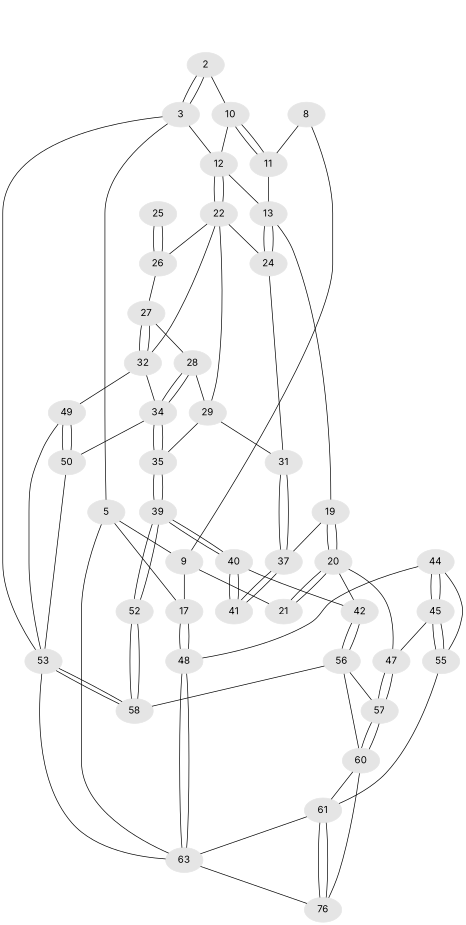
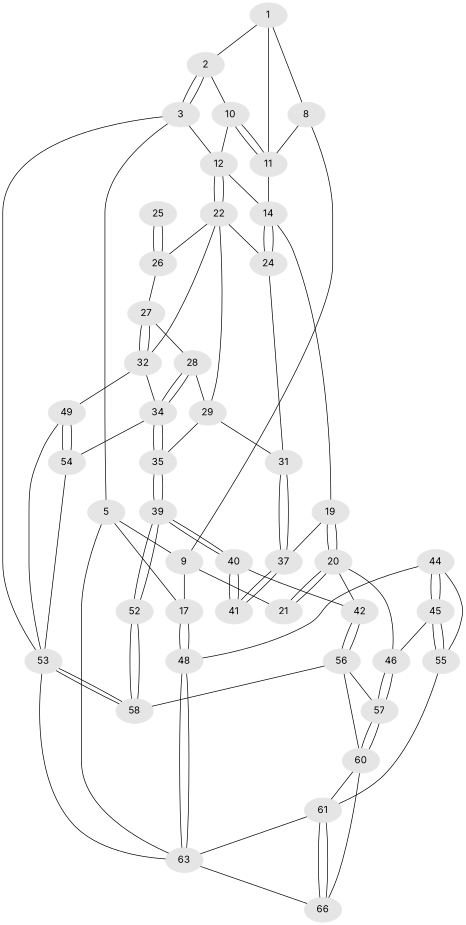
node "1": added
node "13": label "13" -> "14"
node "50": label "50" -> "54"
node "47": label "47" -> "46"
node "76": label "76" -> "66"
